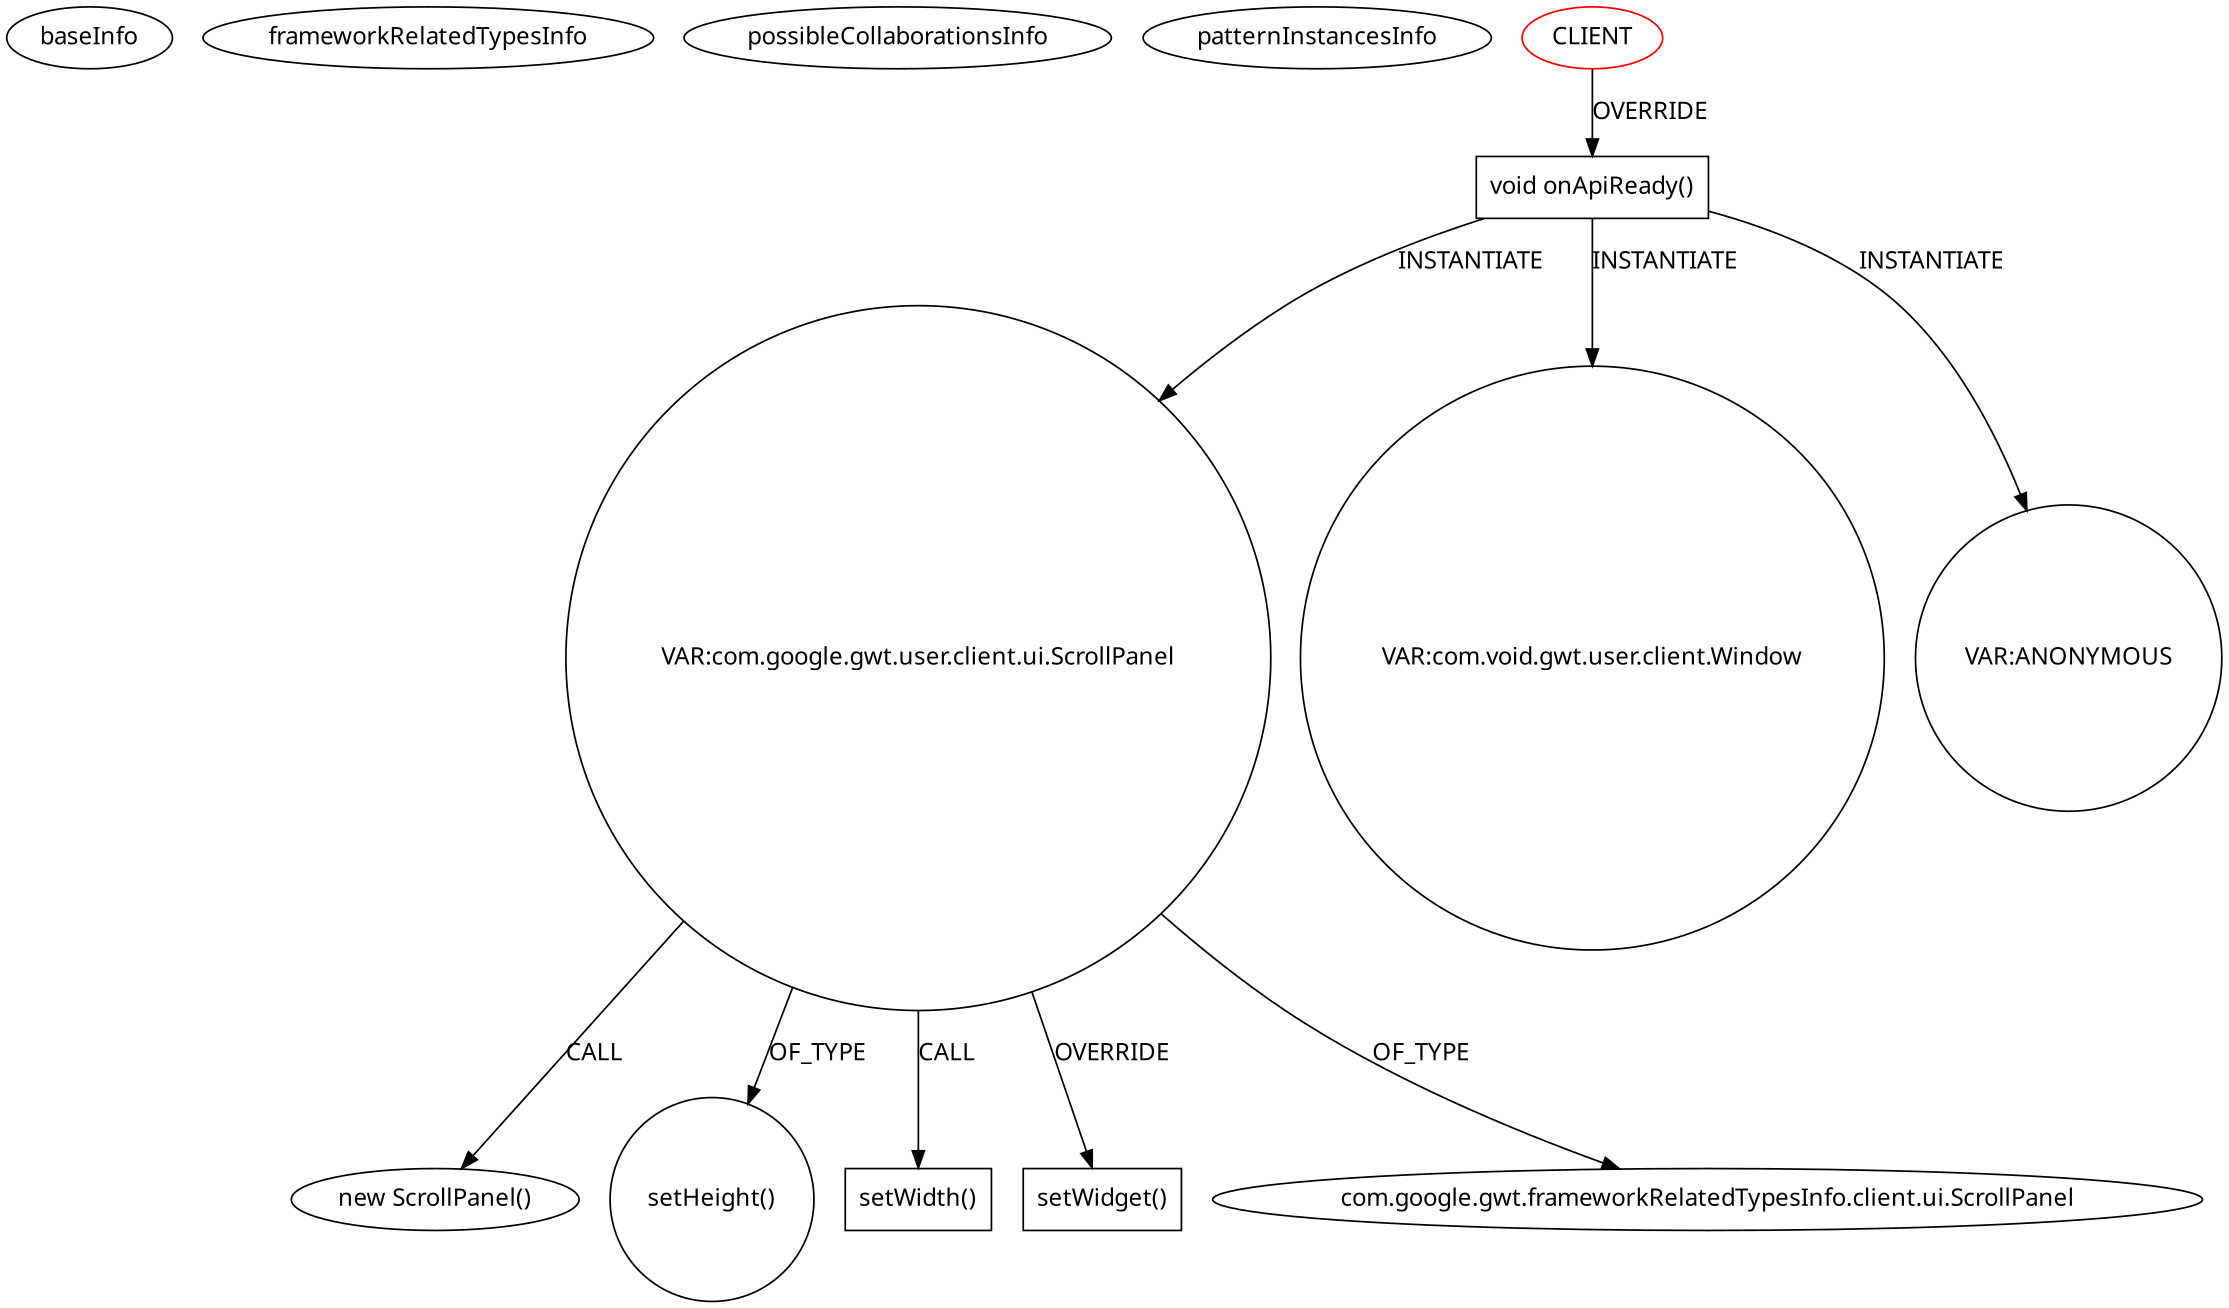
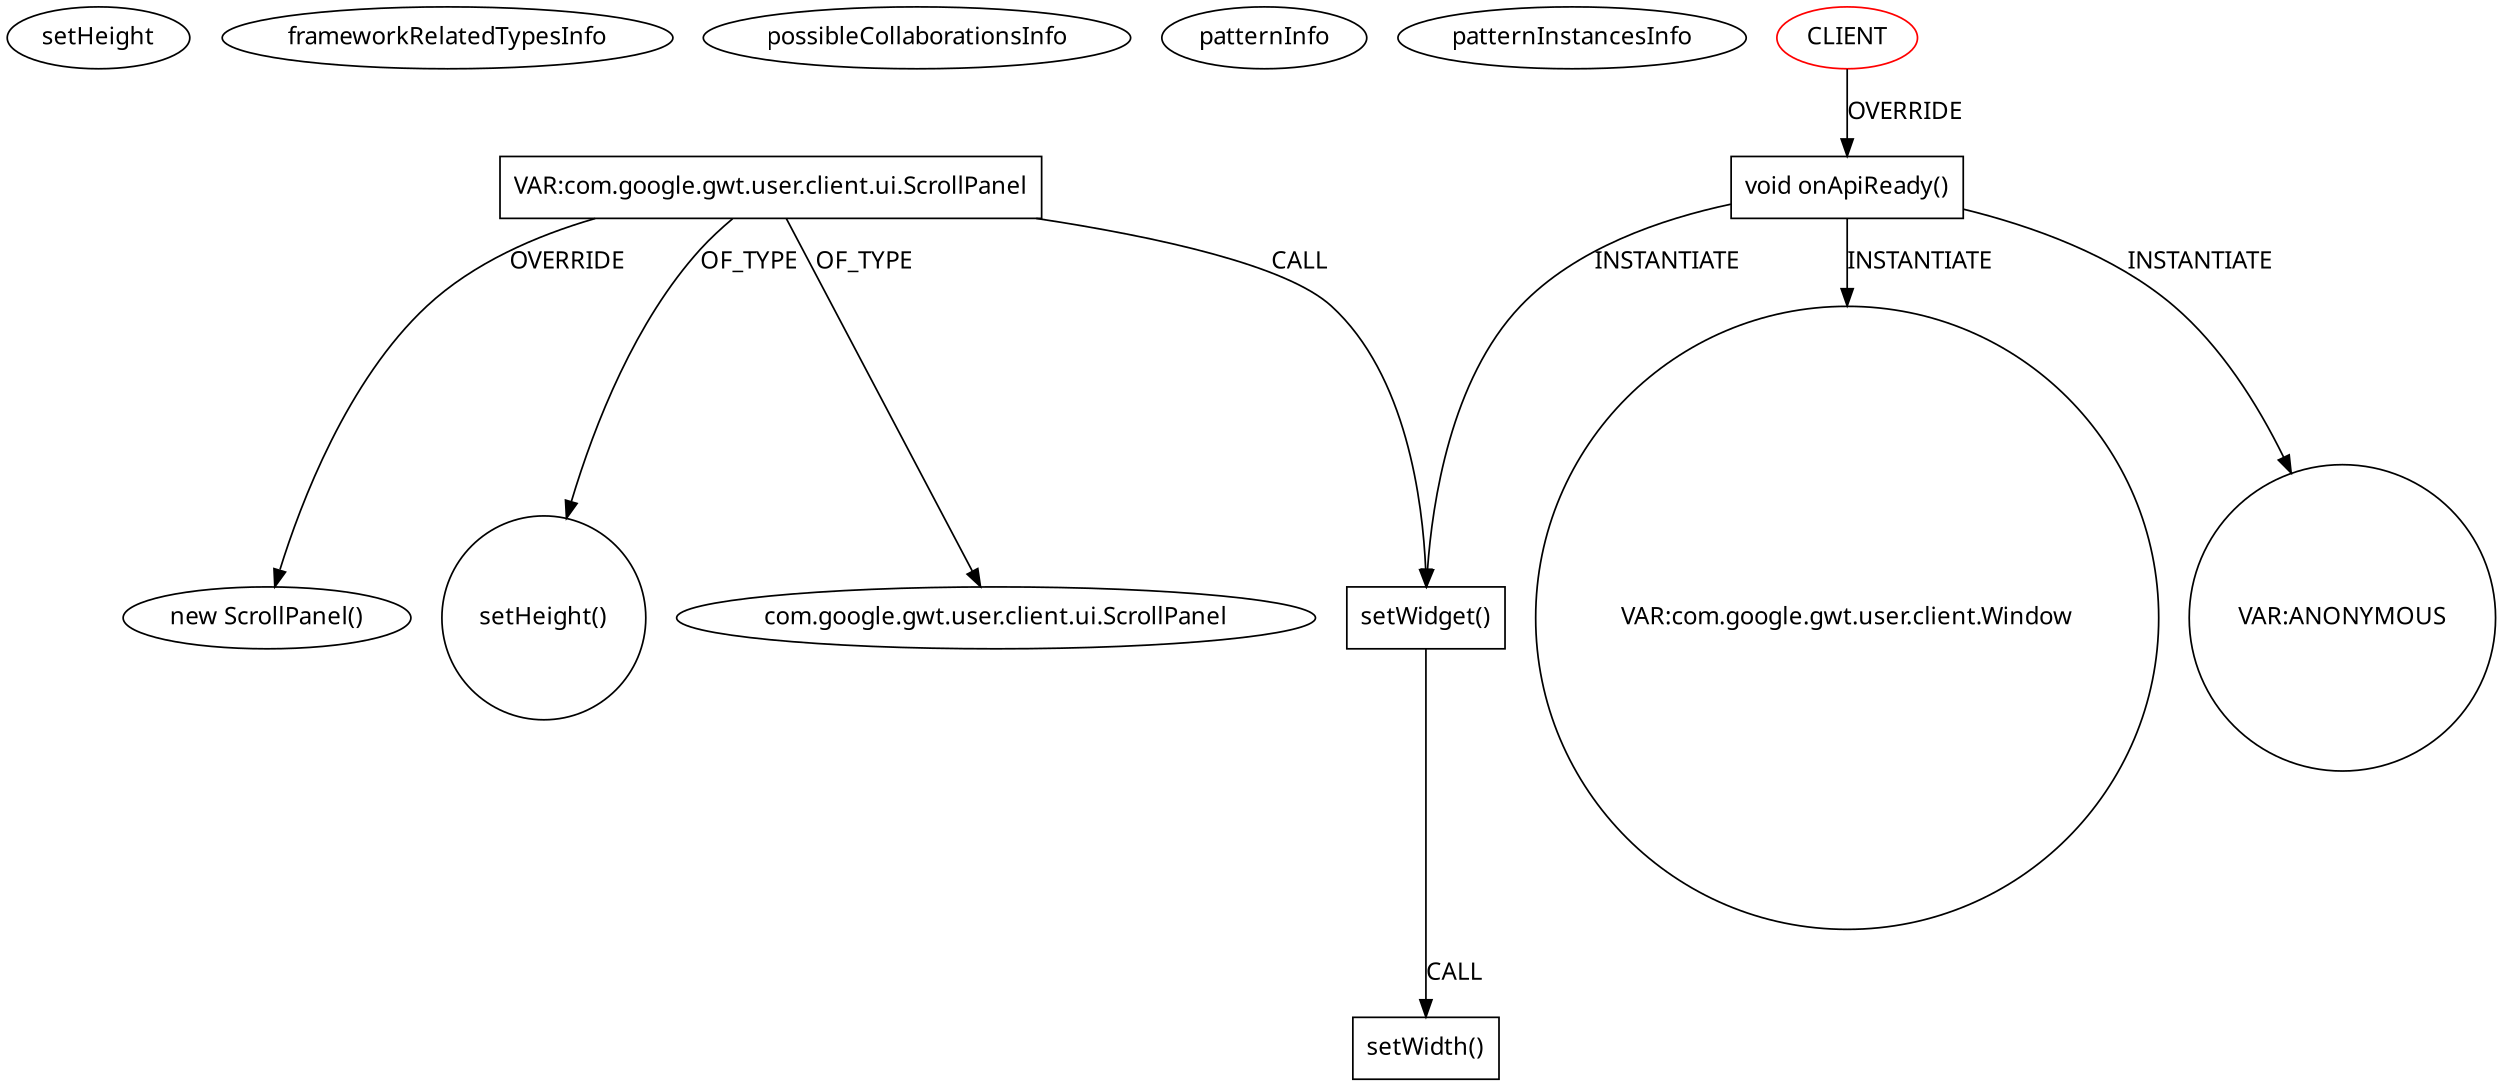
node "baseInfo": label "baseInfo" -> "setHeight"
node "patternInfo": added
edge "void onApiReady()" -> "VAR:com.google.gwt.user.client.ui.ScrollPanel": now "void onApiReady()" -> "setWidget()"
node "VAR:com.google.gwt.user.client.ui.ScrollPanel": shape circle -> box
node "VAR:com.void.gwt.user.client.Window": label "VAR:com.void.gwt.user.client.Window" -> "VAR:com.google.gwt.user.client.Window"
edge "VAR:com.google.gwt.user.client.ui.ScrollPanel" -> "new ScrollPanel()": label "CALL" -> "OVERRIDE"
edge "VAR:com.google.gwt.user.client.ui.ScrollPanel" -> "setWidget()": label "OVERRIDE" -> "CALL"
edge "VAR:com.google.gwt.user.client.ui.ScrollPanel" -> "setWidth()": now "setWidget()" -> "setWidth()"
node "com.google.gwt.frameworkRelatedTypesInfo.client.ui.ScrollPanel": label "com.google.gwt.frameworkRelatedTypesInfo.client.ui.ScrollPanel" -> "com.google.gwt.user.client.ui.ScrollPanel"
